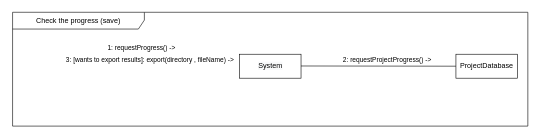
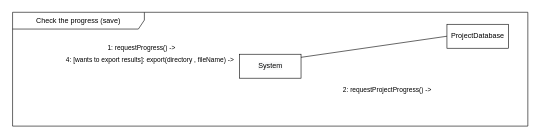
node "3: [wants to export results]: export(directory , fileName) ->": label "3: [wants to export results]: export(directory , fileName) ->" -> "4: [wants to export results]: export(directory , fileName) ->"
node "2: requestProjectProgress() ->": moved (387, 60) -> (387, 90)
node "ProjectDatabase": moved (487, 66) -> (478, 36)
